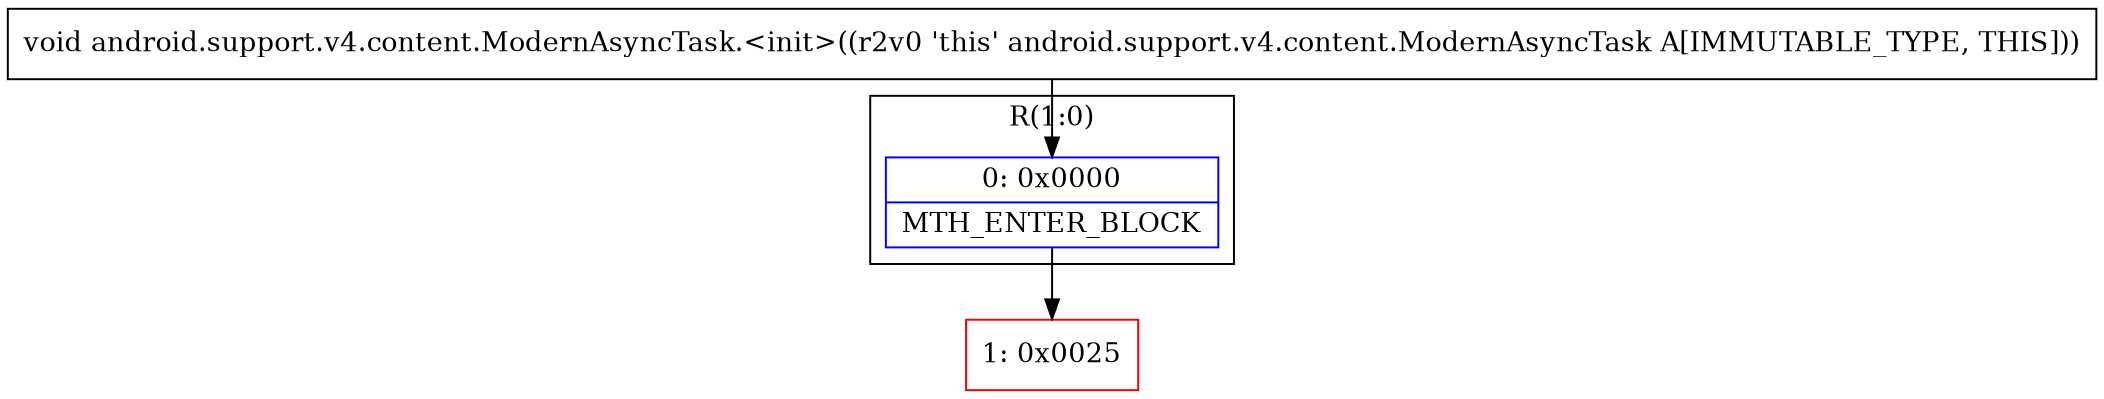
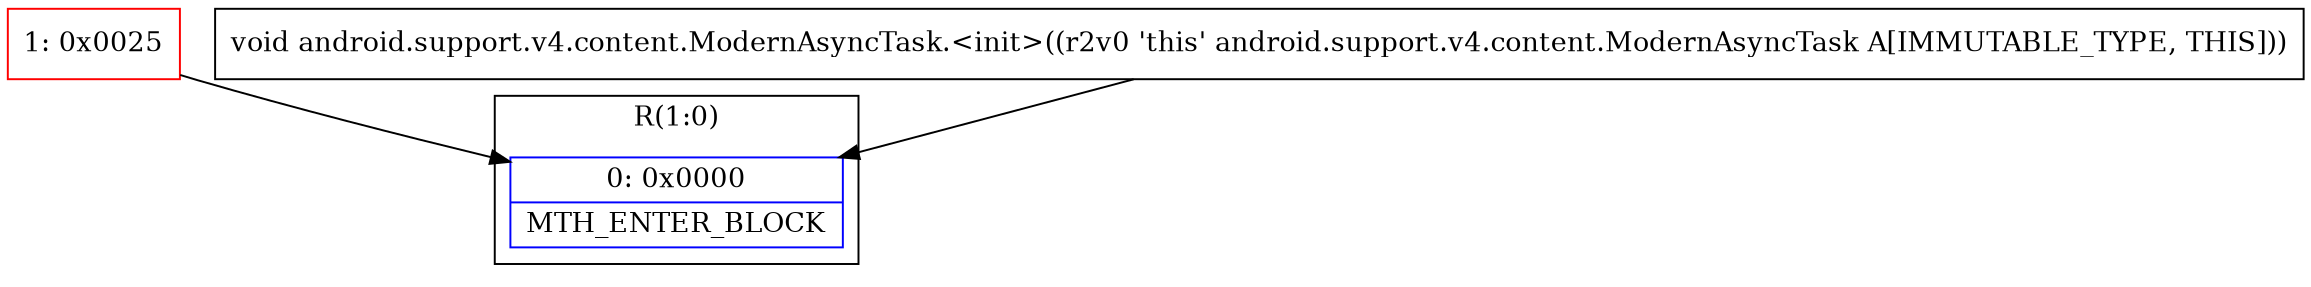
edge "0: 0x0000" -> "1: 0x0025": reversed
